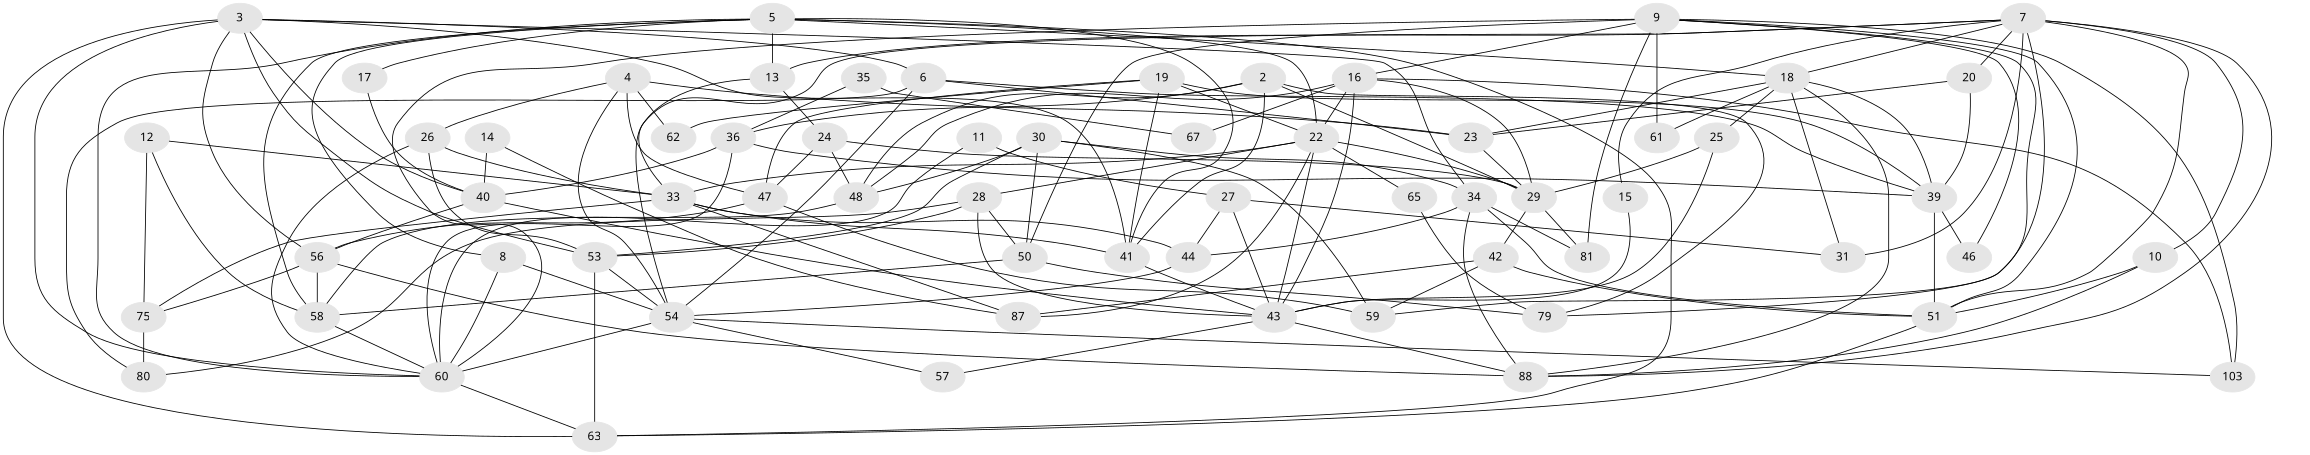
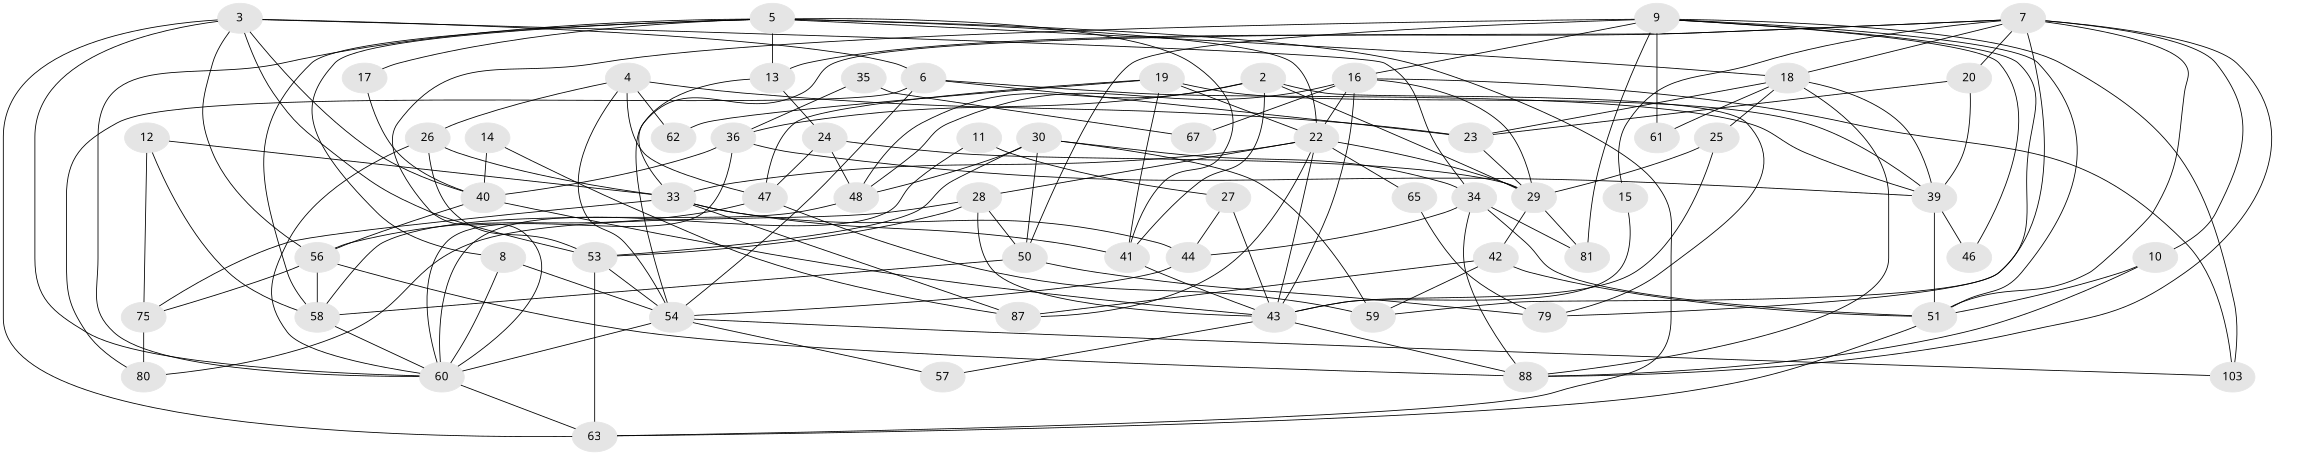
edge "3" -- "41": removed
node "31": removed
